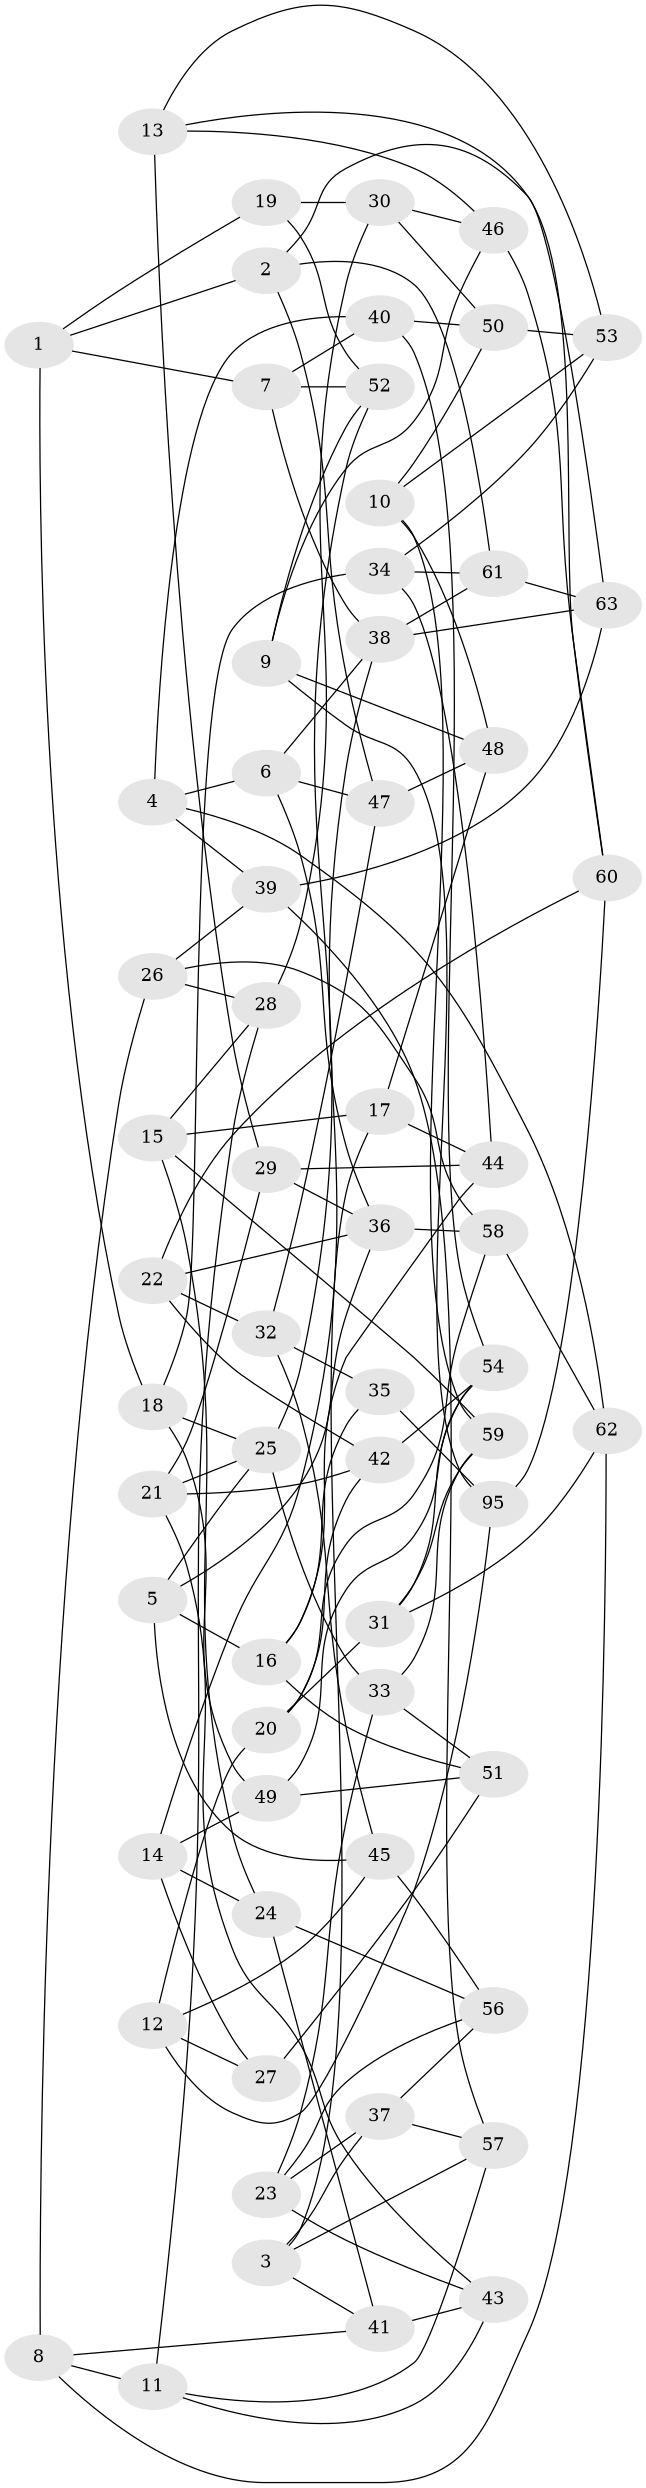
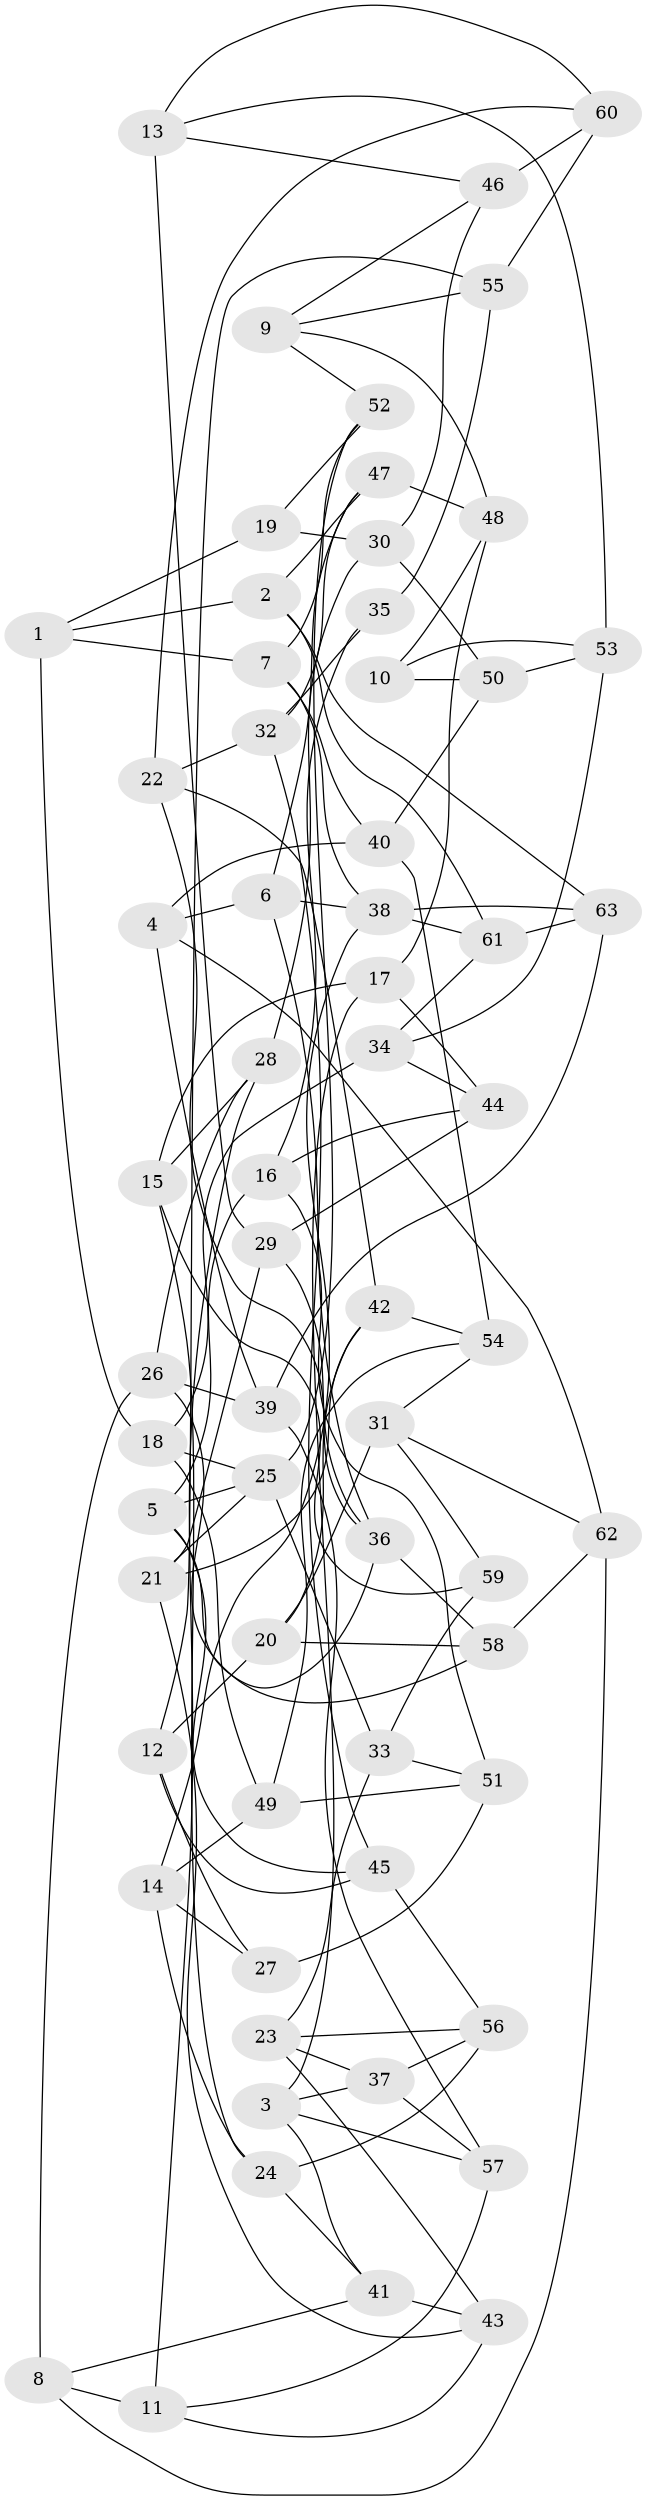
edge "10" -- "59": removed
node "95": label "95" -> "55"
